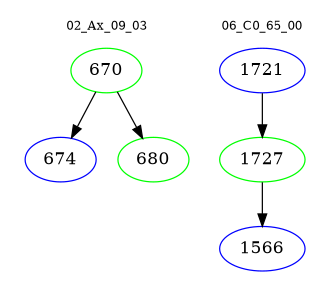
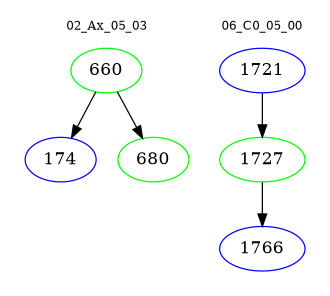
cluster "02_Ax_09_03": label "02_Ax_09_03" -> "02_Ax_05_03"
cluster "06_C0_65_00": label "06_C0_65_00" -> "06_C0_05_00"
node "670": label "670" -> "660"
node "674": label "674" -> "174"
node "1566": label "1566" -> "1766"
